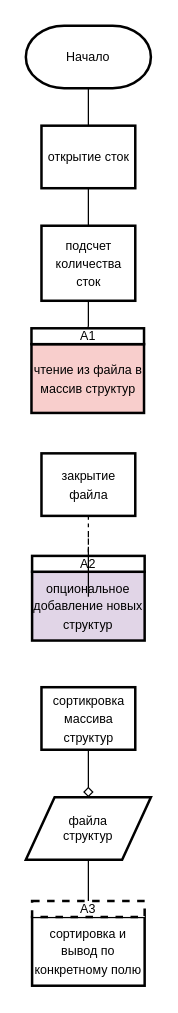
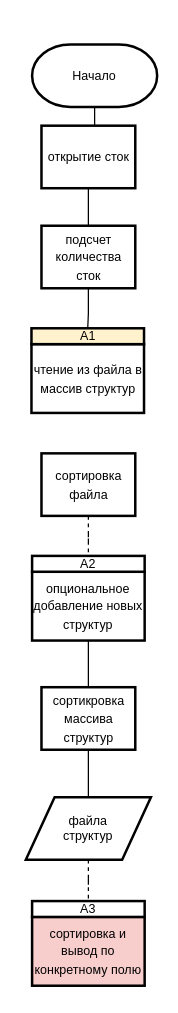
node "Начало": moved (88, 57) -> (94, 76)
node "подсчет количества сток": size 94x75 -> 94x63
node "А1": fillcolor #ffffff -> #fff2cc
node "чтение из файла в массив структур": fillcolor #f8cecc -> #ffffff
node "закрытие файла": label "закрытие файла" -> "сортировка файла"
edge "А2" -- "опциональное добавление новых структур": now "сортикровка массива структур" -- "опциональное добавление новых структур"
node "опциональное добавление новых структур": fillcolor #e1d5e7 -> #ffffff
edge "сортикровка массива структур" -> "файла структур": arrowhead diamond -> none
edge "файла структур" -- "А3": style solid -> dashed
node "А3": style dashed -> solid
node "сортировка и вывод по конкретному полю": fillcolor #ffffff -> #f8cecc
